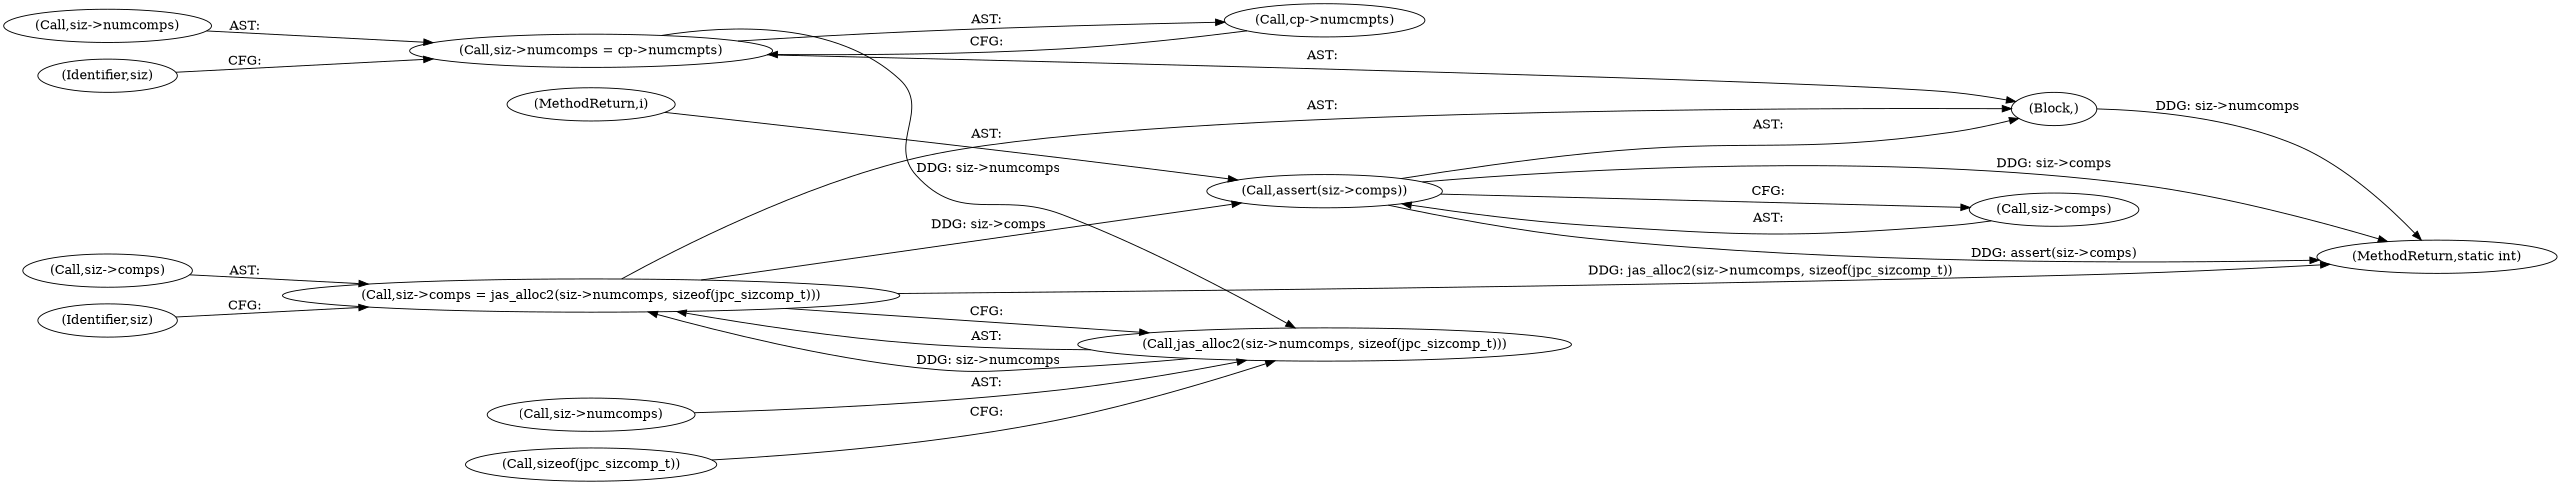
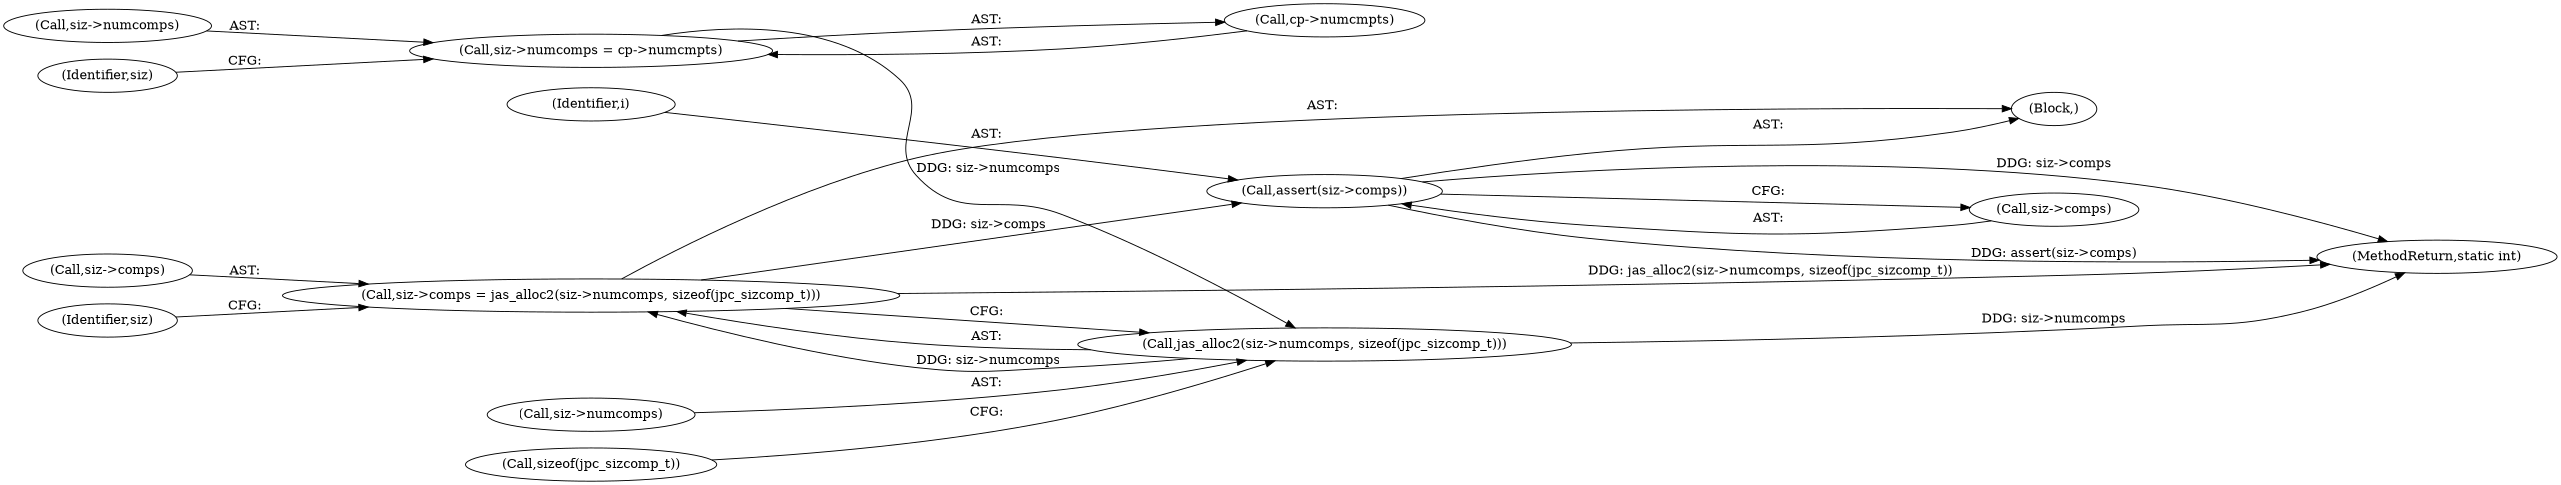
edge "(Call,cp->numcmpts)" -> "(Call,siz->numcomps = cp->numcmpts)": label "CFG: " -> "AST: "
edge "(Call,siz->numcomps = cp->numcmpts)" -> "(Block,)": removed, label "AST:"
node "(MethodReturn,i)": label "(MethodReturn,i)" -> "(Identifier,i)"
edge "(Block,)" -> "(MethodReturn,static int)": now "(Call,jas_alloc2(siz->numcomps, sizeof(jpc_sizcomp_t)))" -> "(MethodReturn,static int)"
